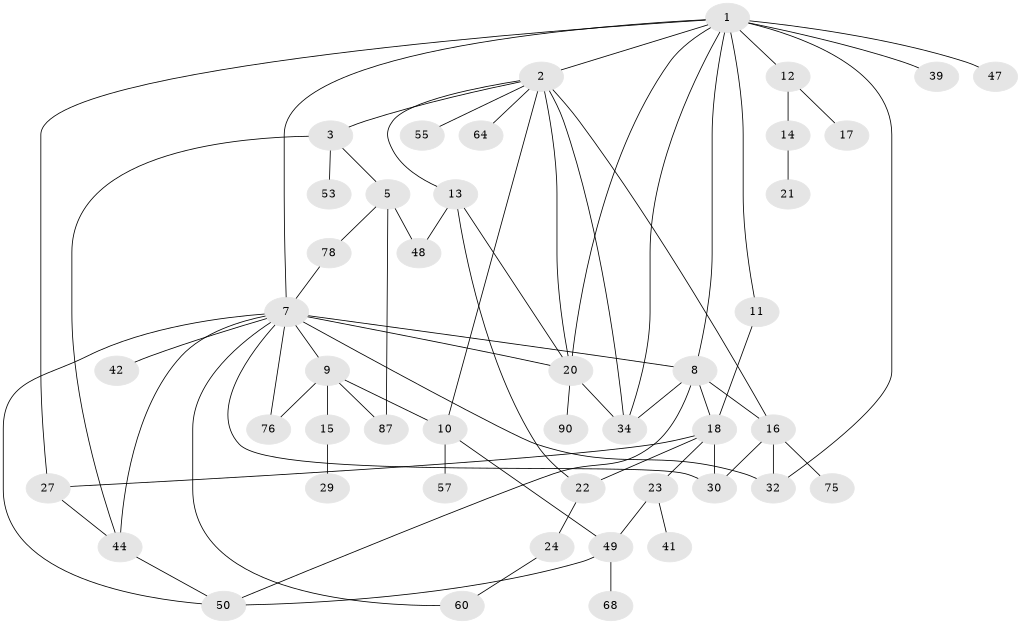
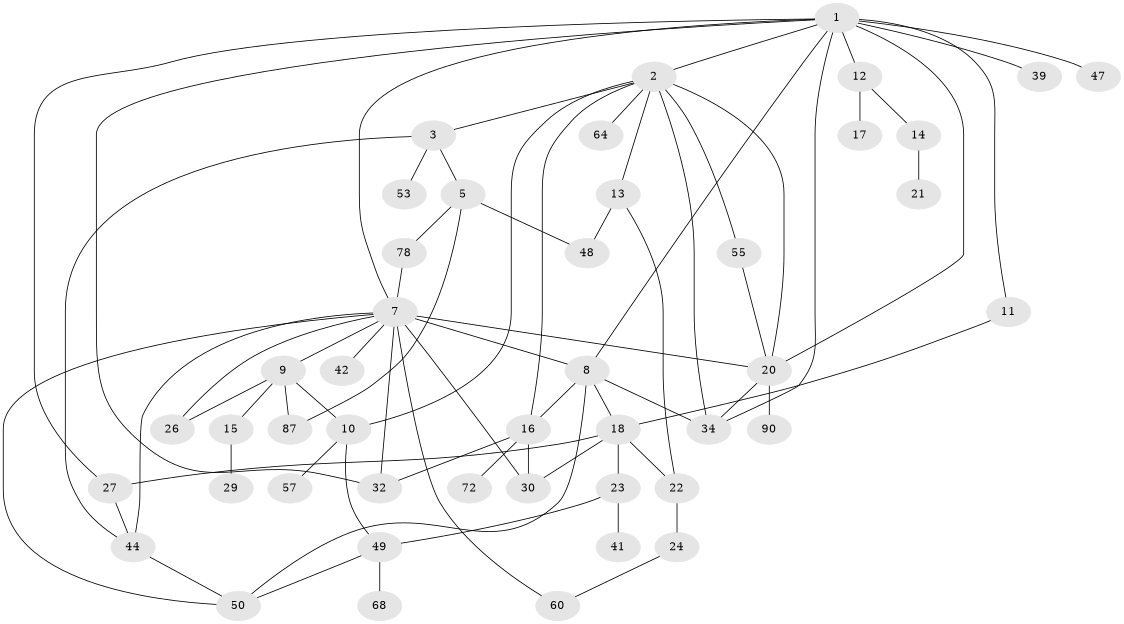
edge "13" -- "20": now "55" -- "20"
node "76": label "76" -> "26"
node "75": label "75" -> "72"
